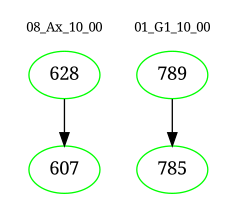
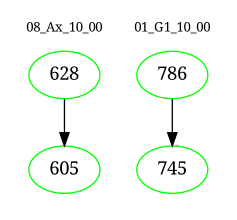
node "789": label "789" -> "786"
node "607": label "607" -> "605"
node "785": label "785" -> "745"
